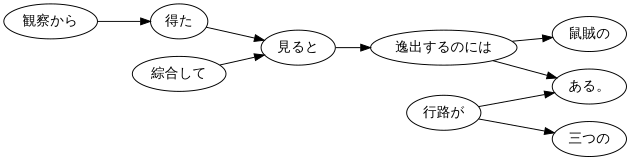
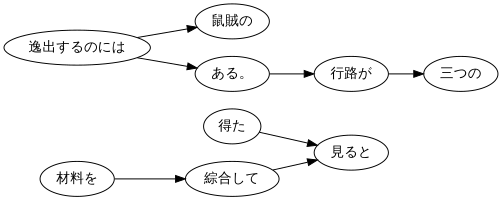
node "観察から": removed
edge "見ると" -> "逸出するのには": removed
edge "行路が" -> "ある。": reversed
node "材料を": added
